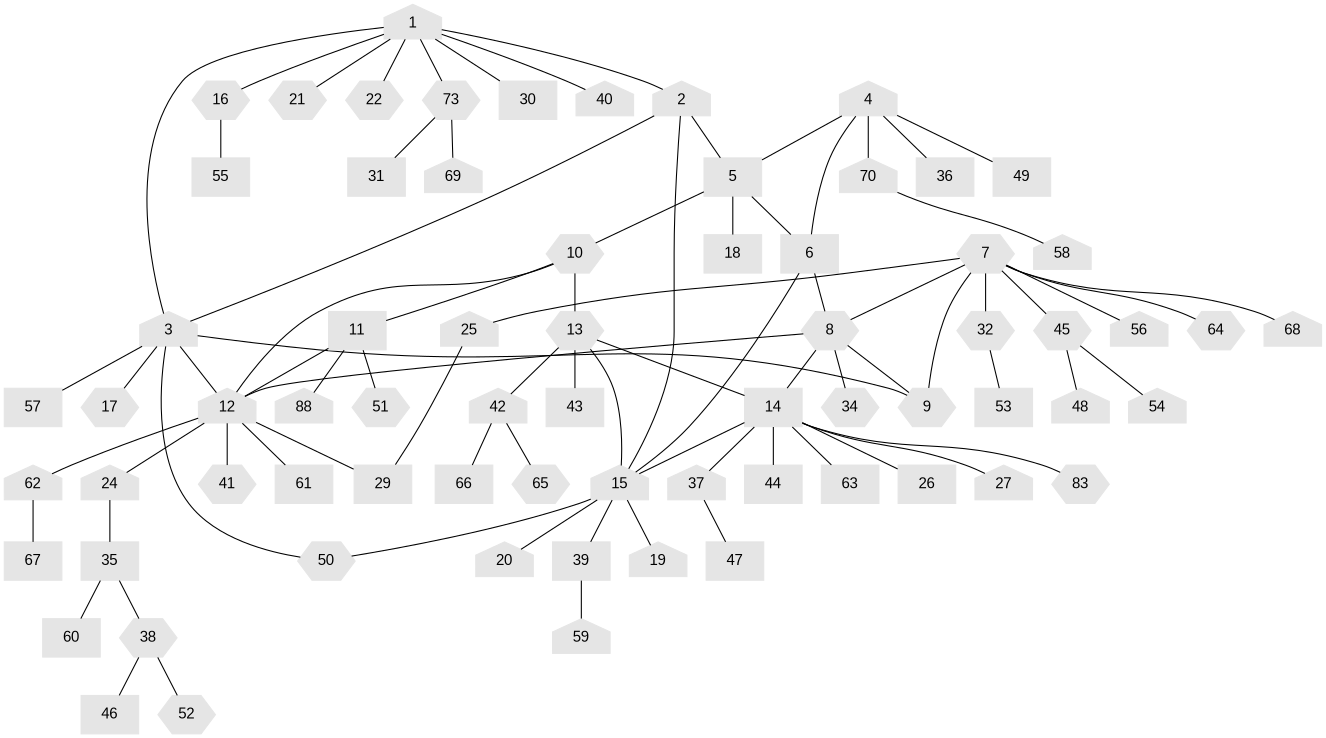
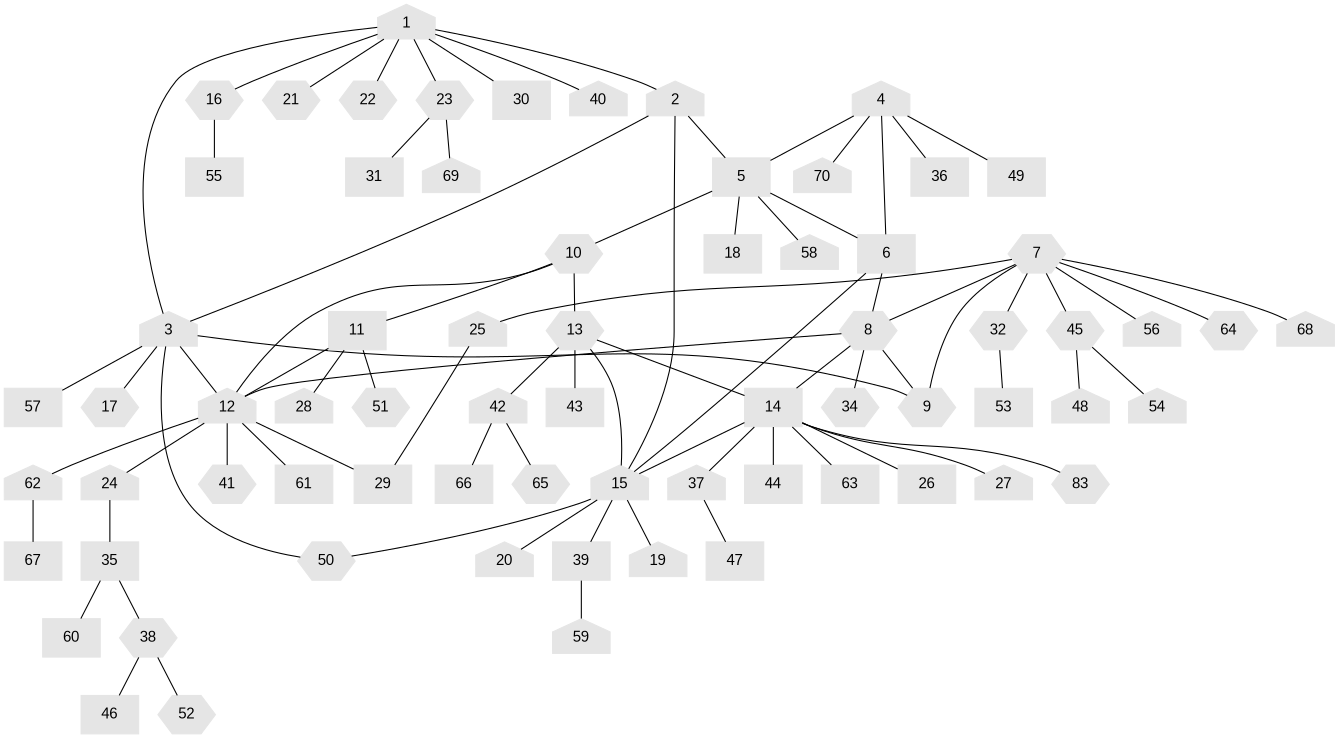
node "73": label "73" -> "23"
edge "70" -- "58": now "5" -- "58"
node "88": label "88" -> "28"
